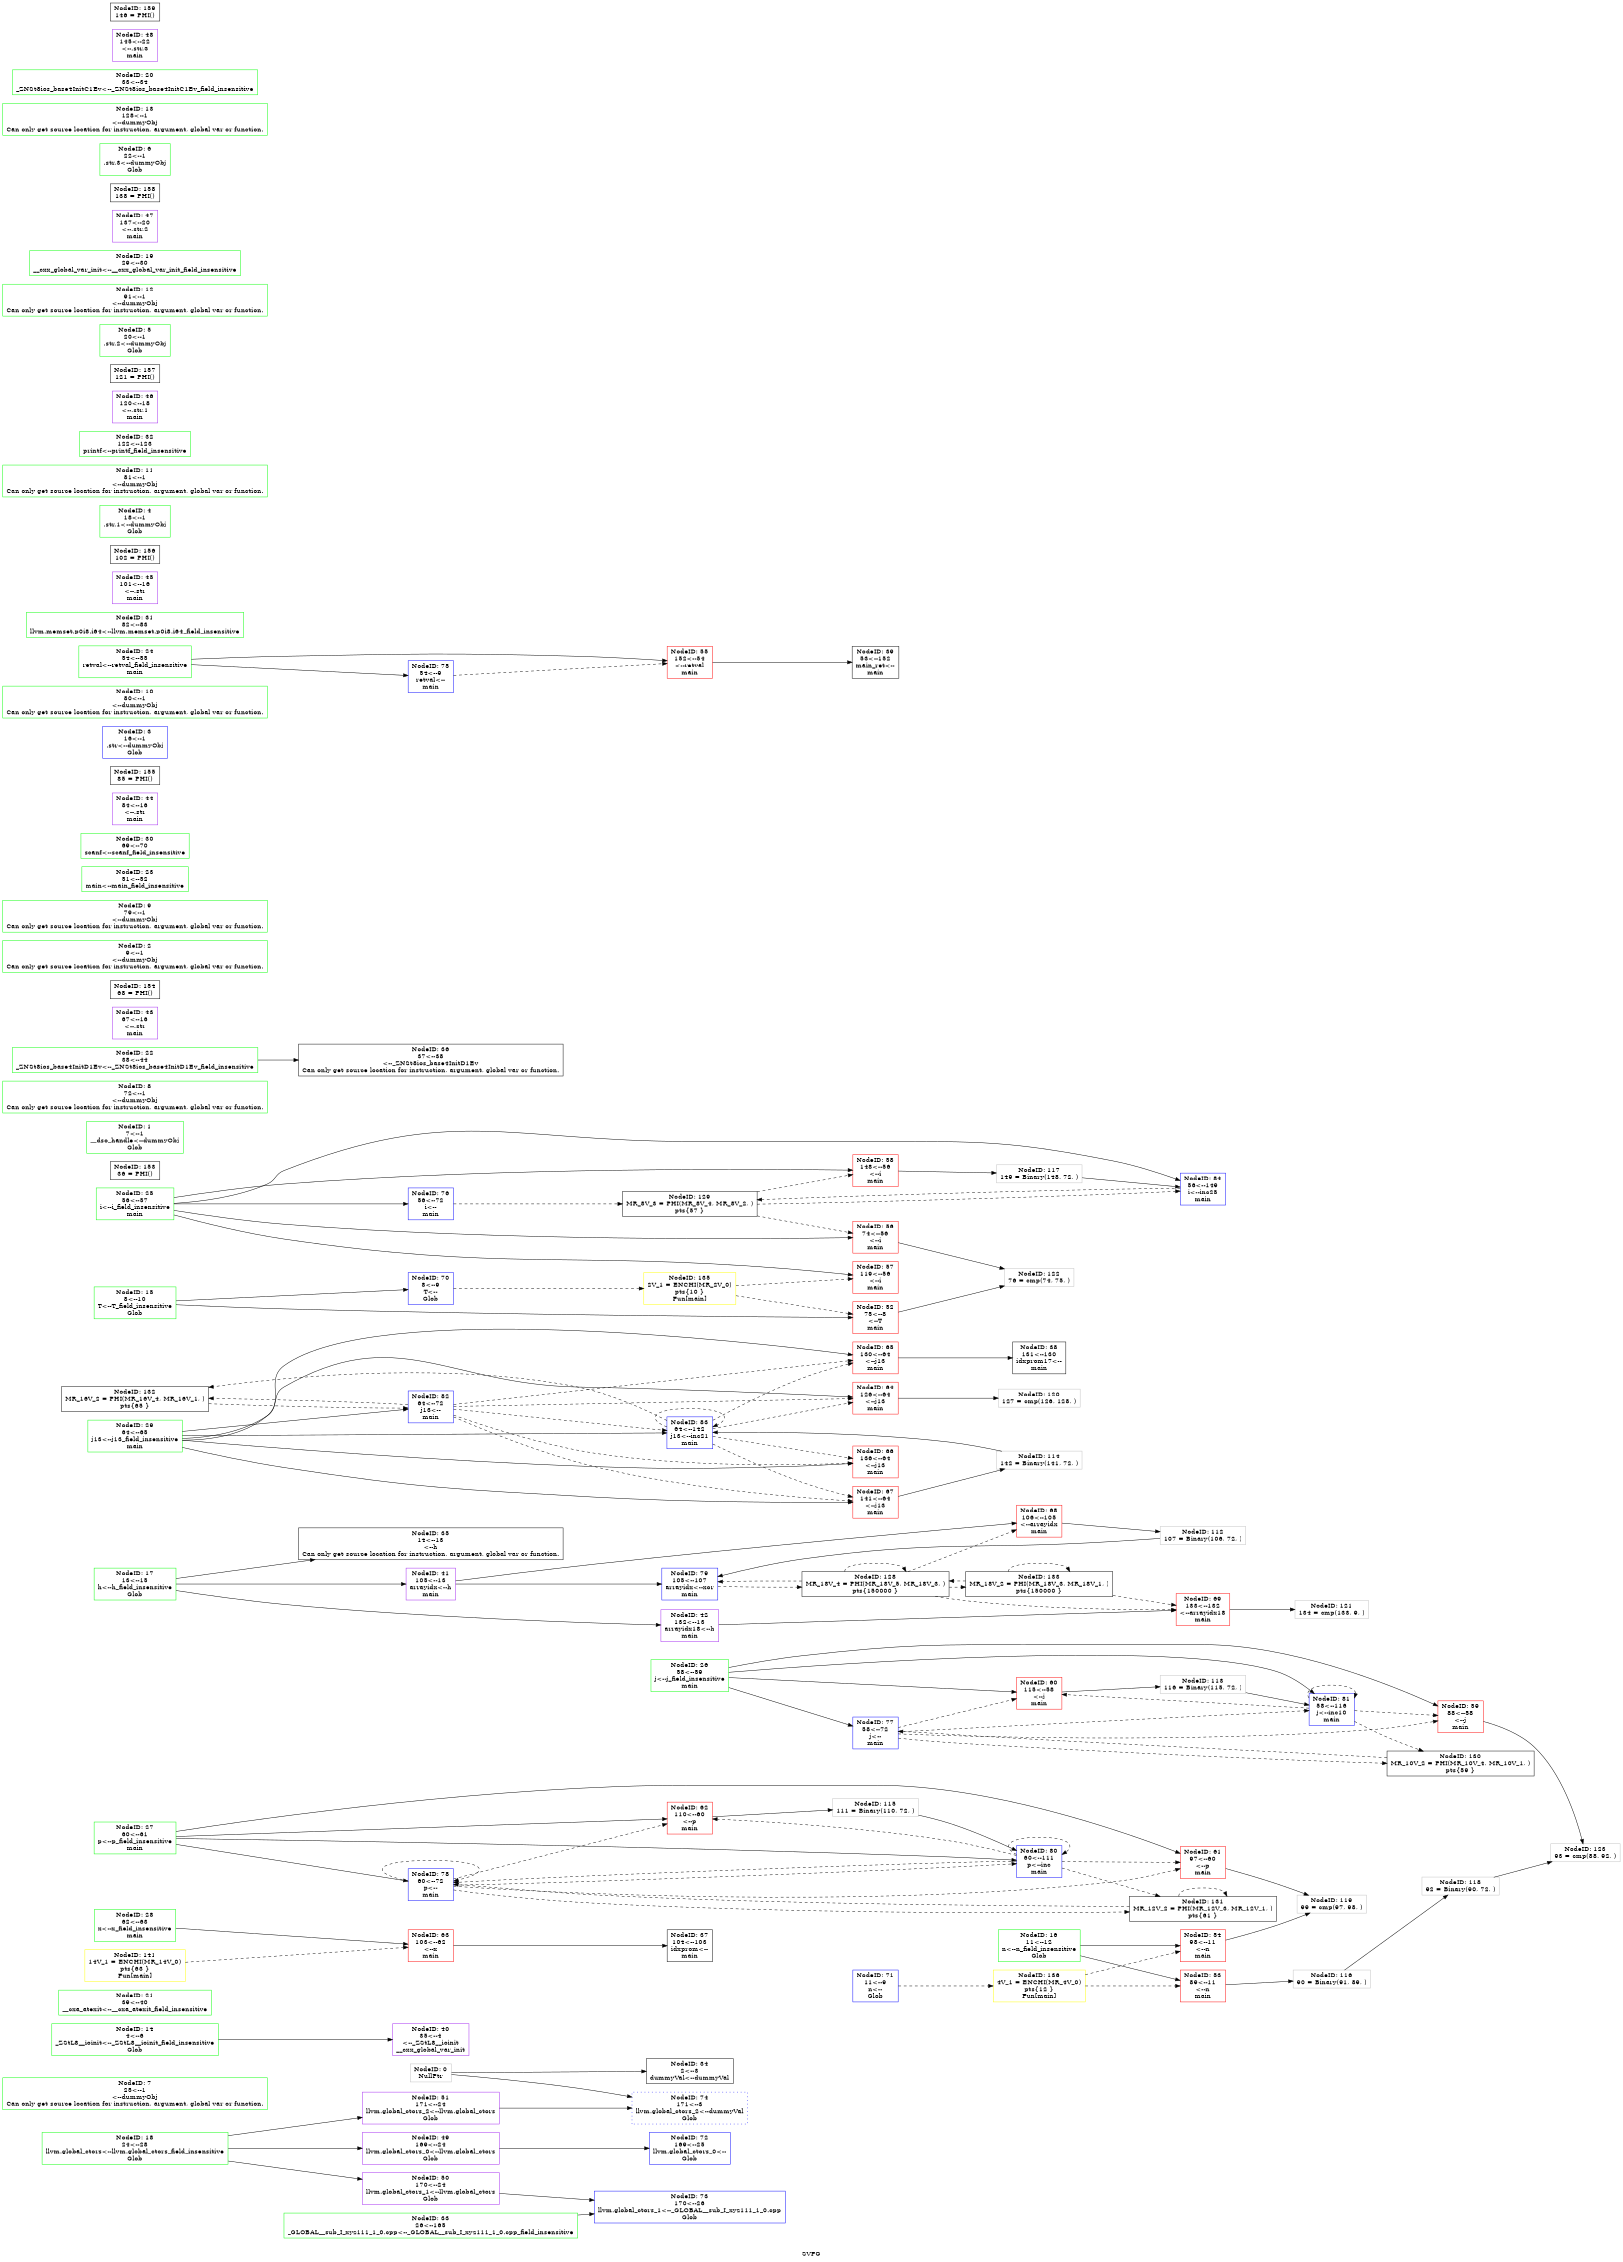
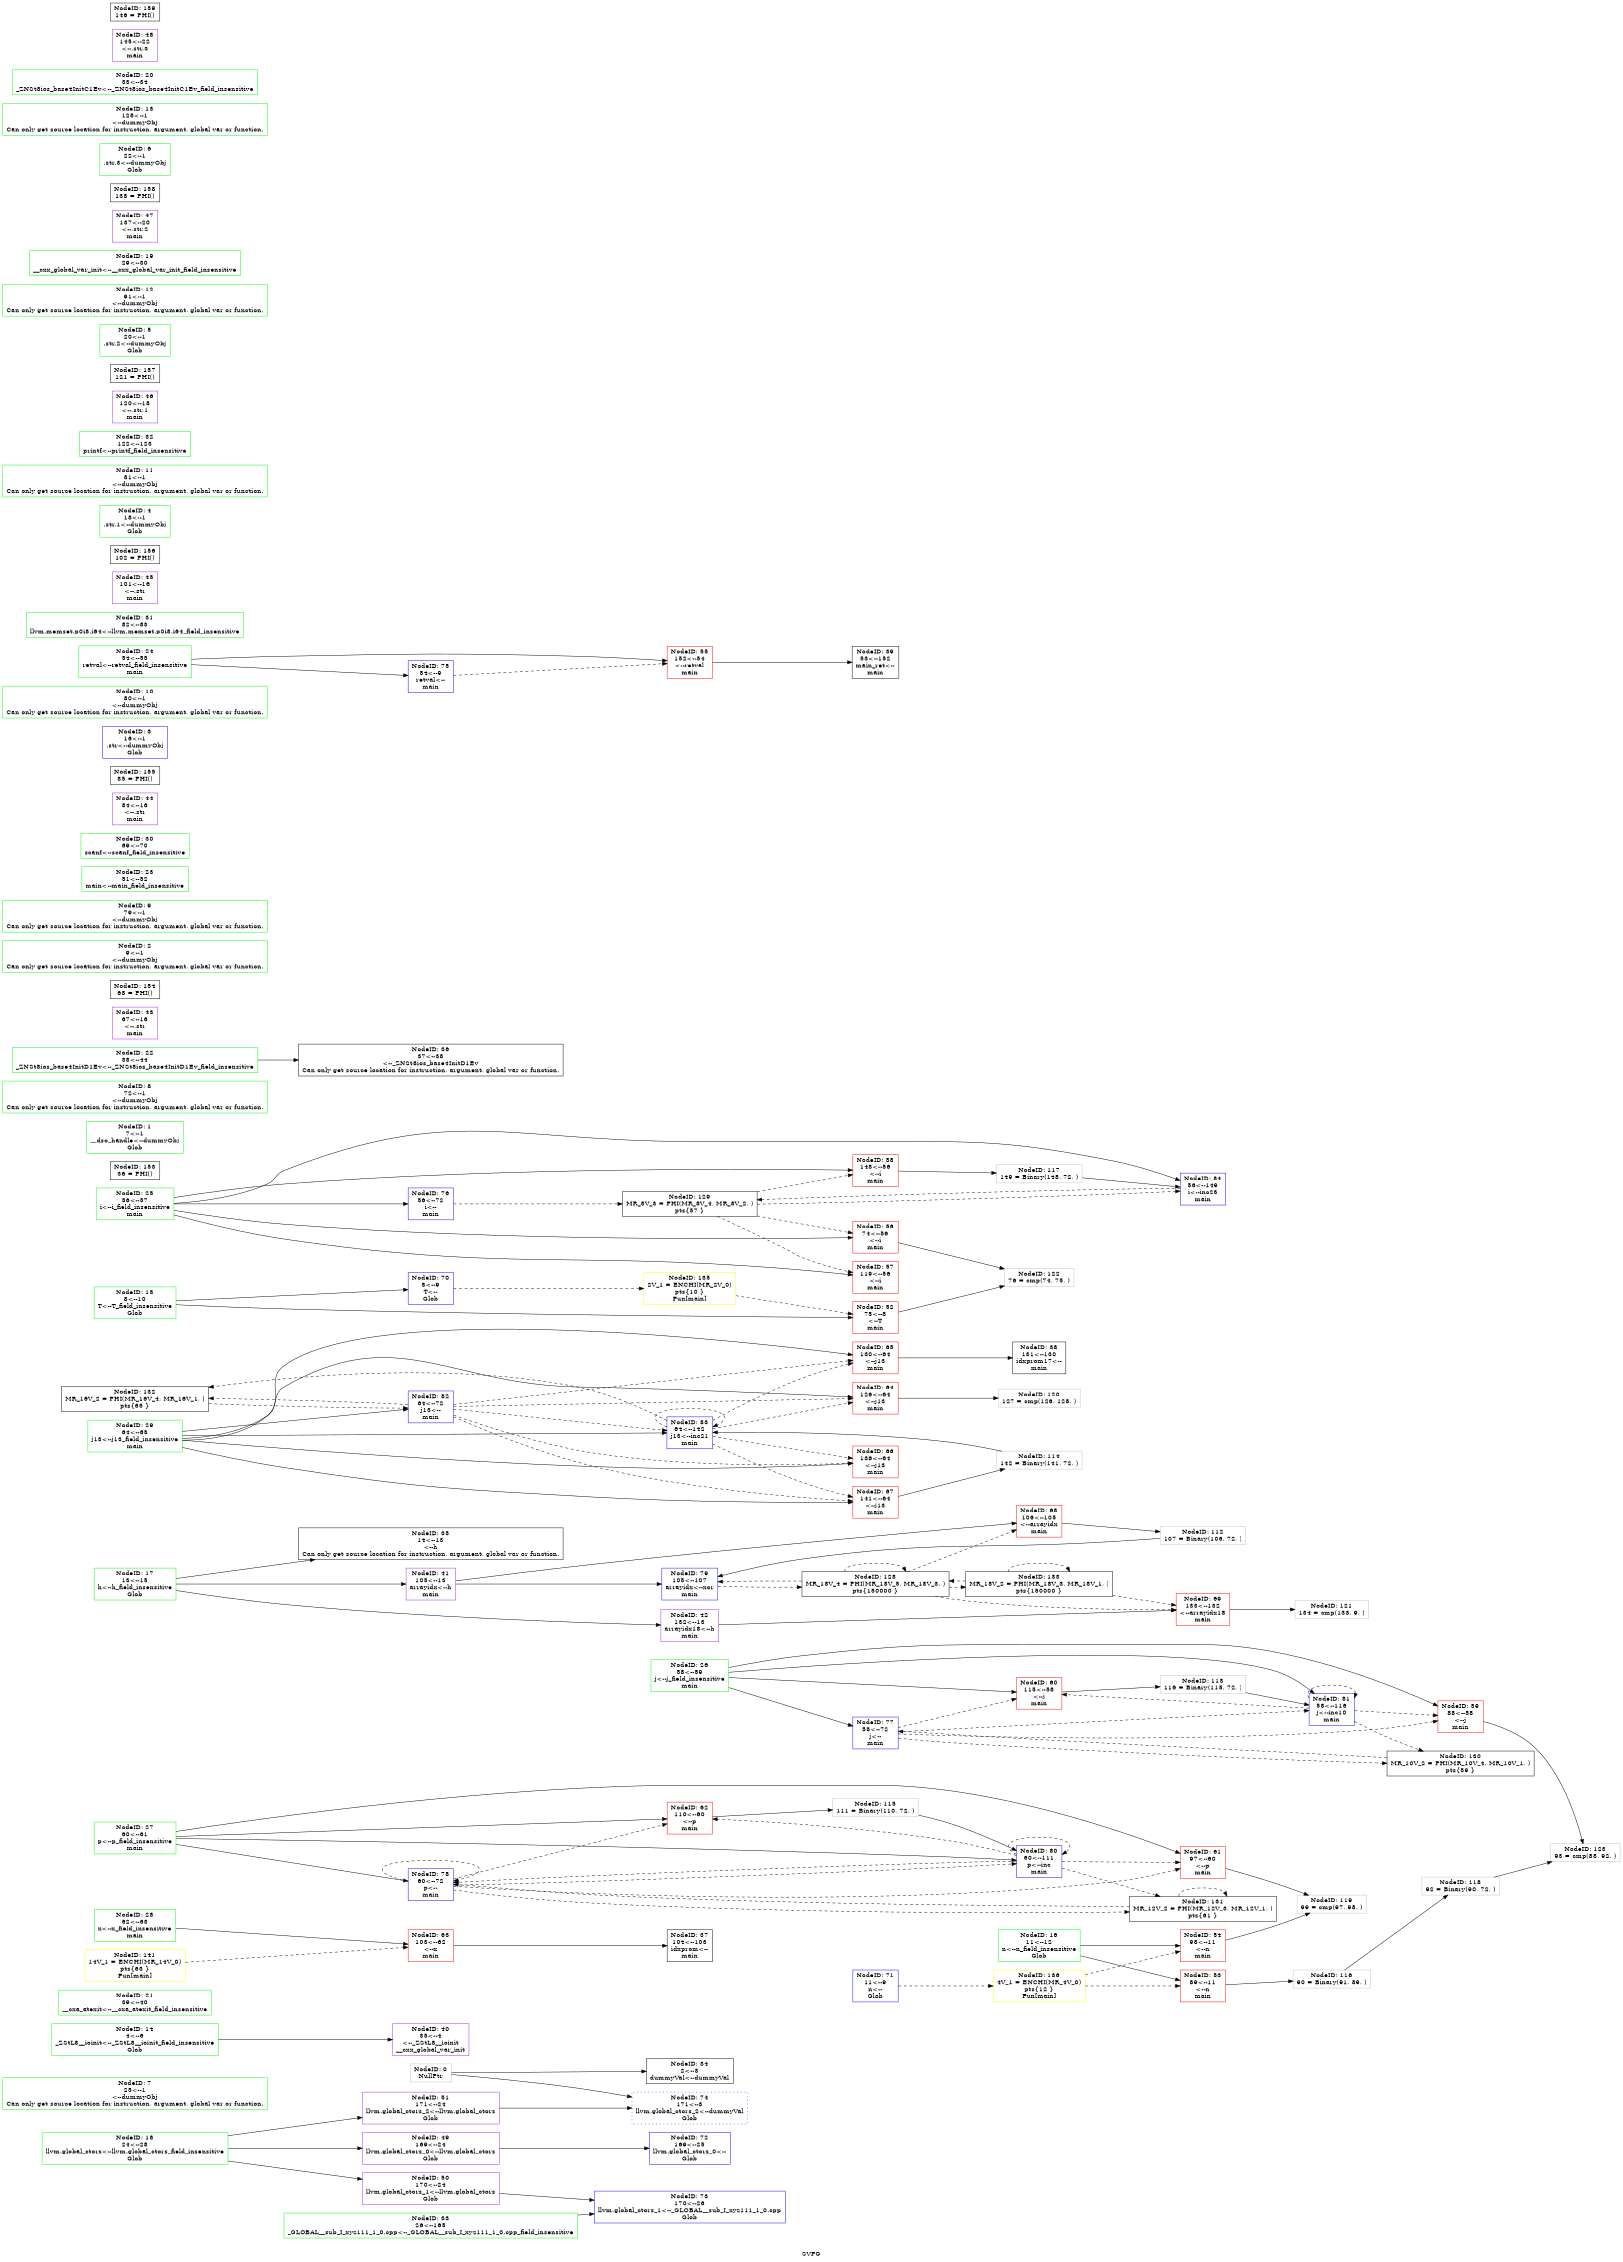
edge "NodeID: 135" -> "NodeID: 57": now "NodeID: 129" -> "NodeID: 57"
